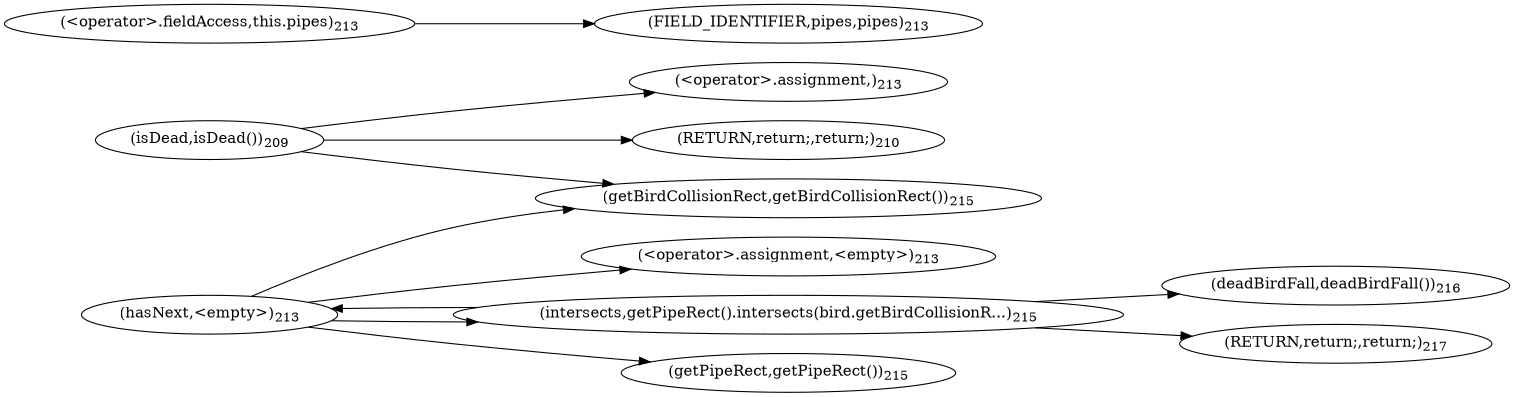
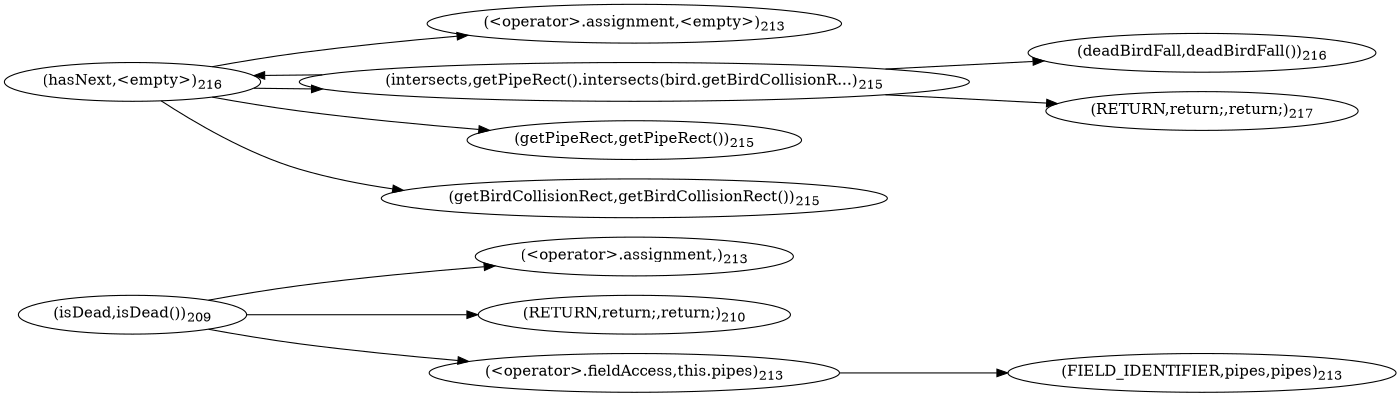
edge "(isDead,isDead())" -> "(getBirdCollisionRect,getBirdCollisionRect())": now "(isDead,isDead())" -> "(<operator>.fieldAccess,this.pipes)"
node "(hasNext,<empty>)": text "213" -> "216"
